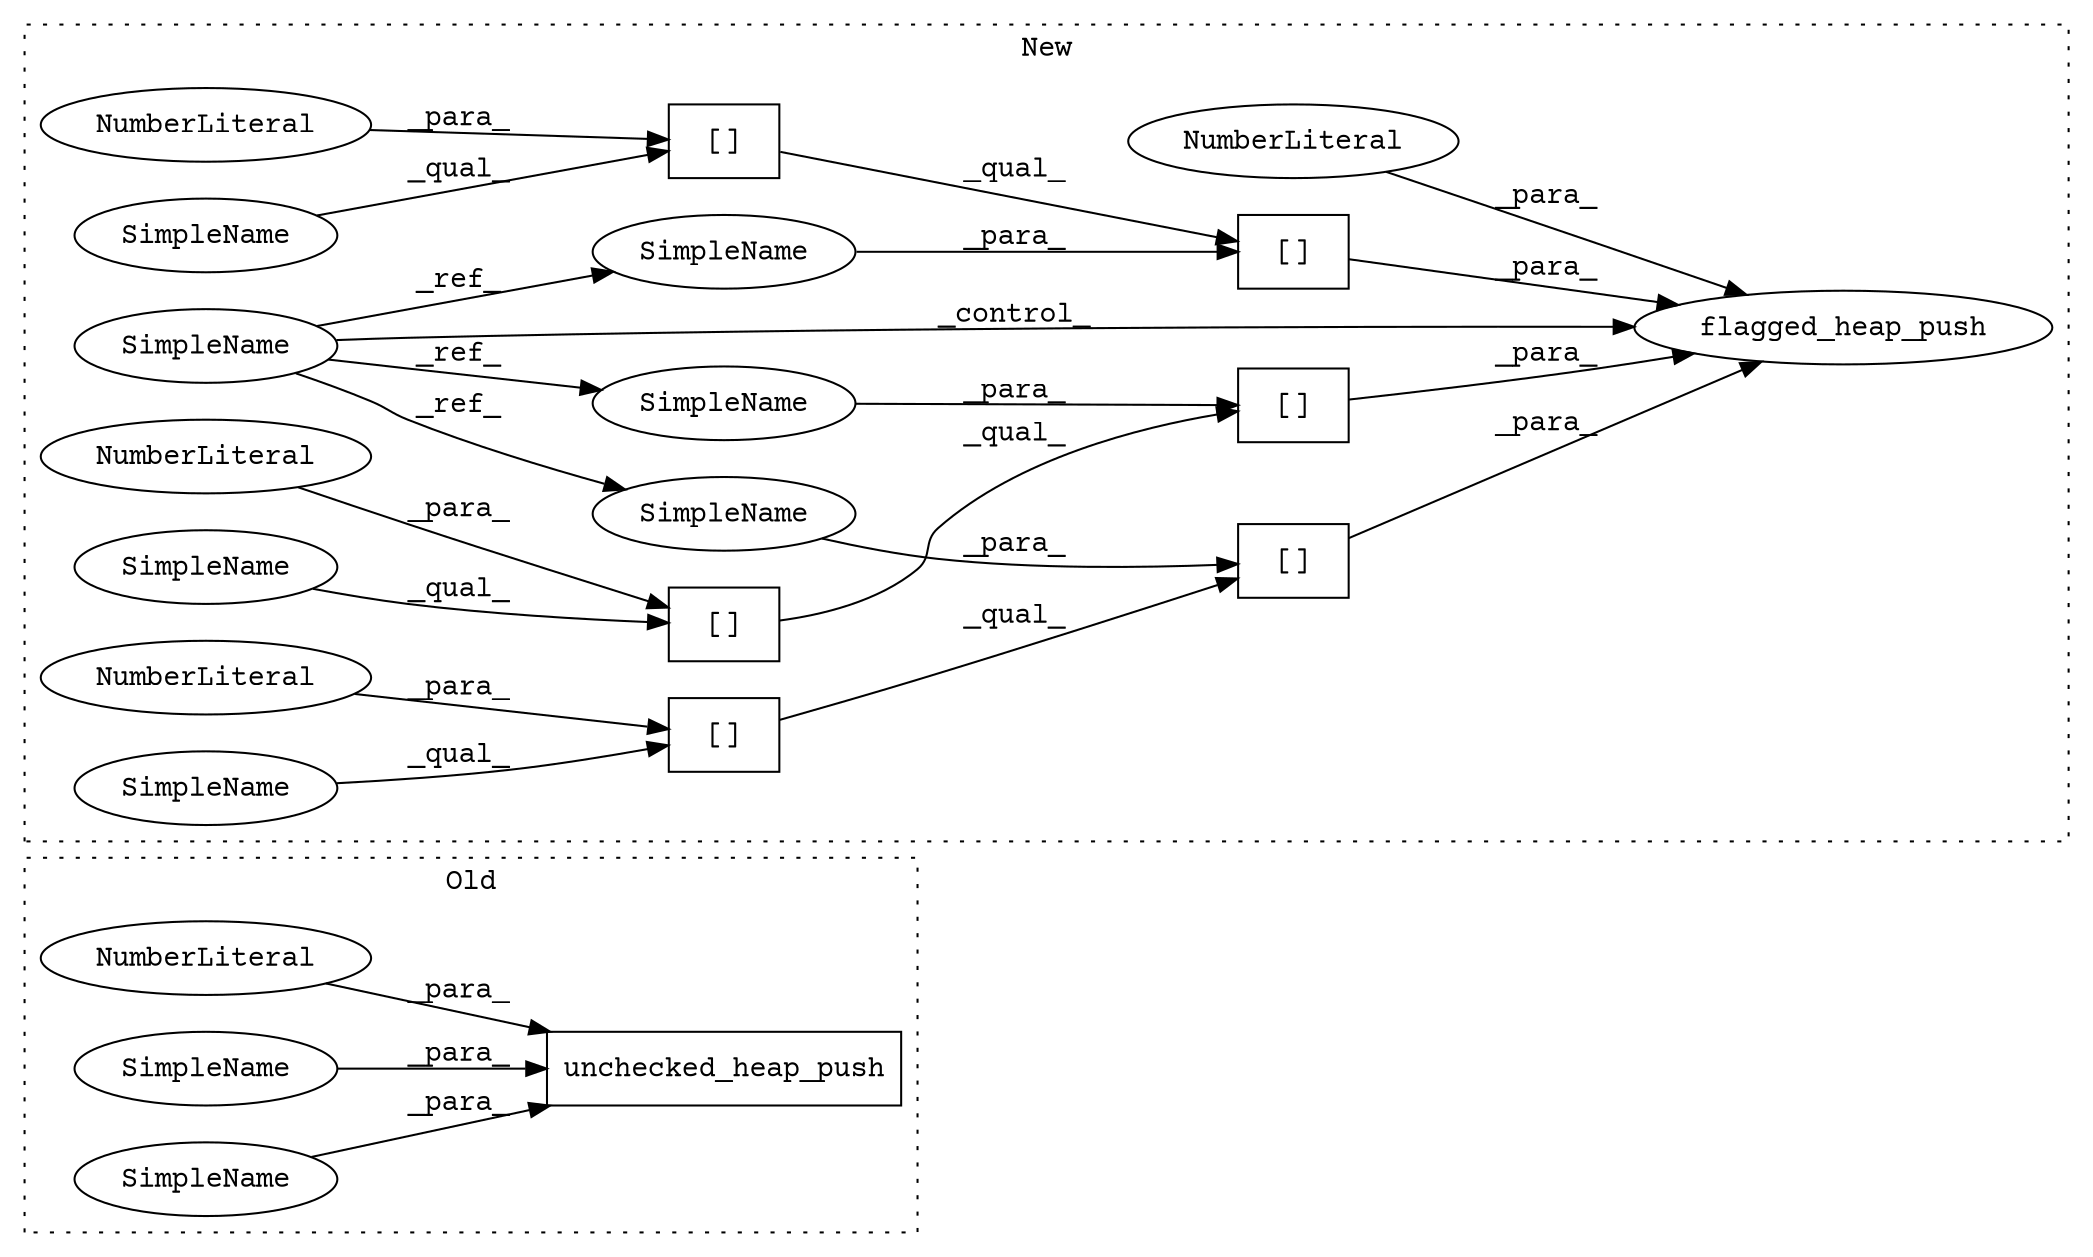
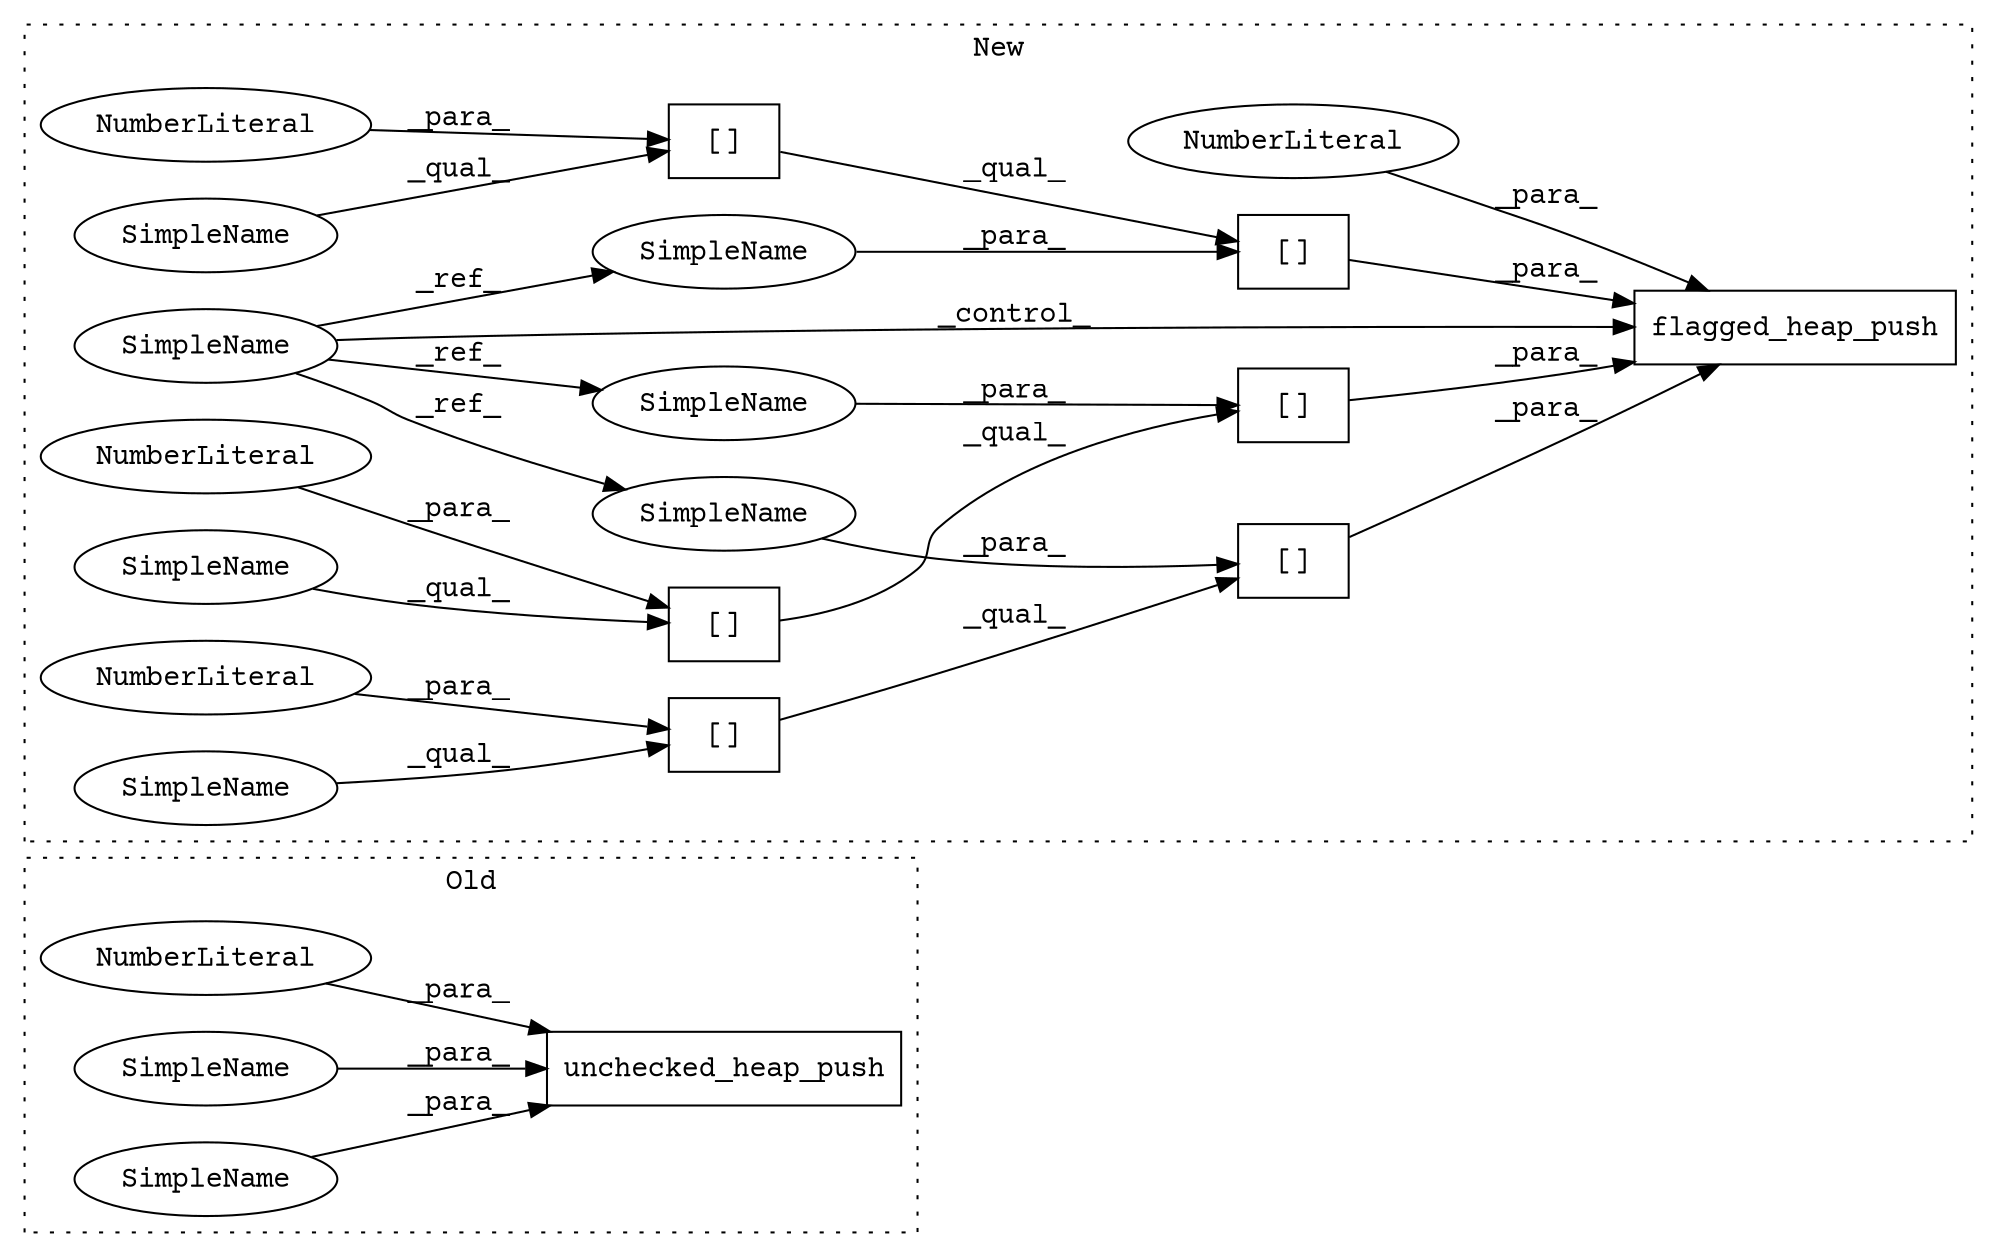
node "flagged_heap_push": shape ellipse -> box
